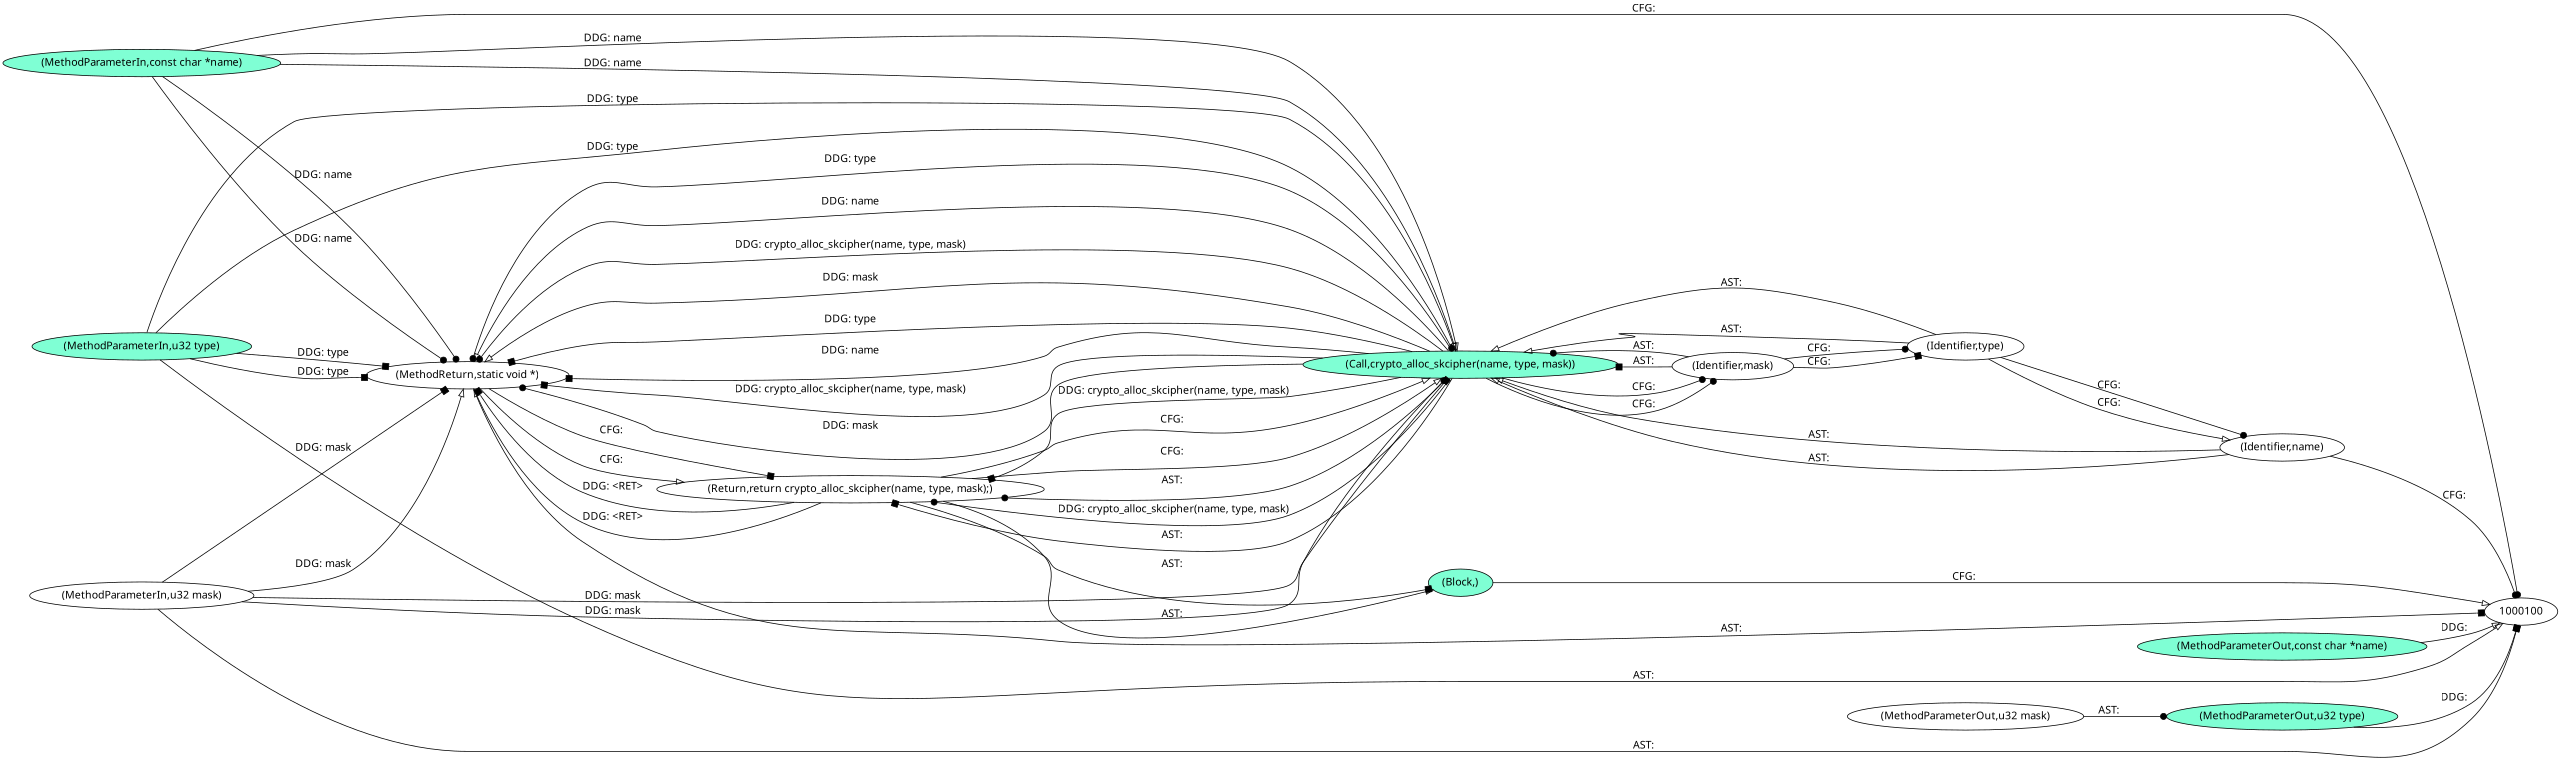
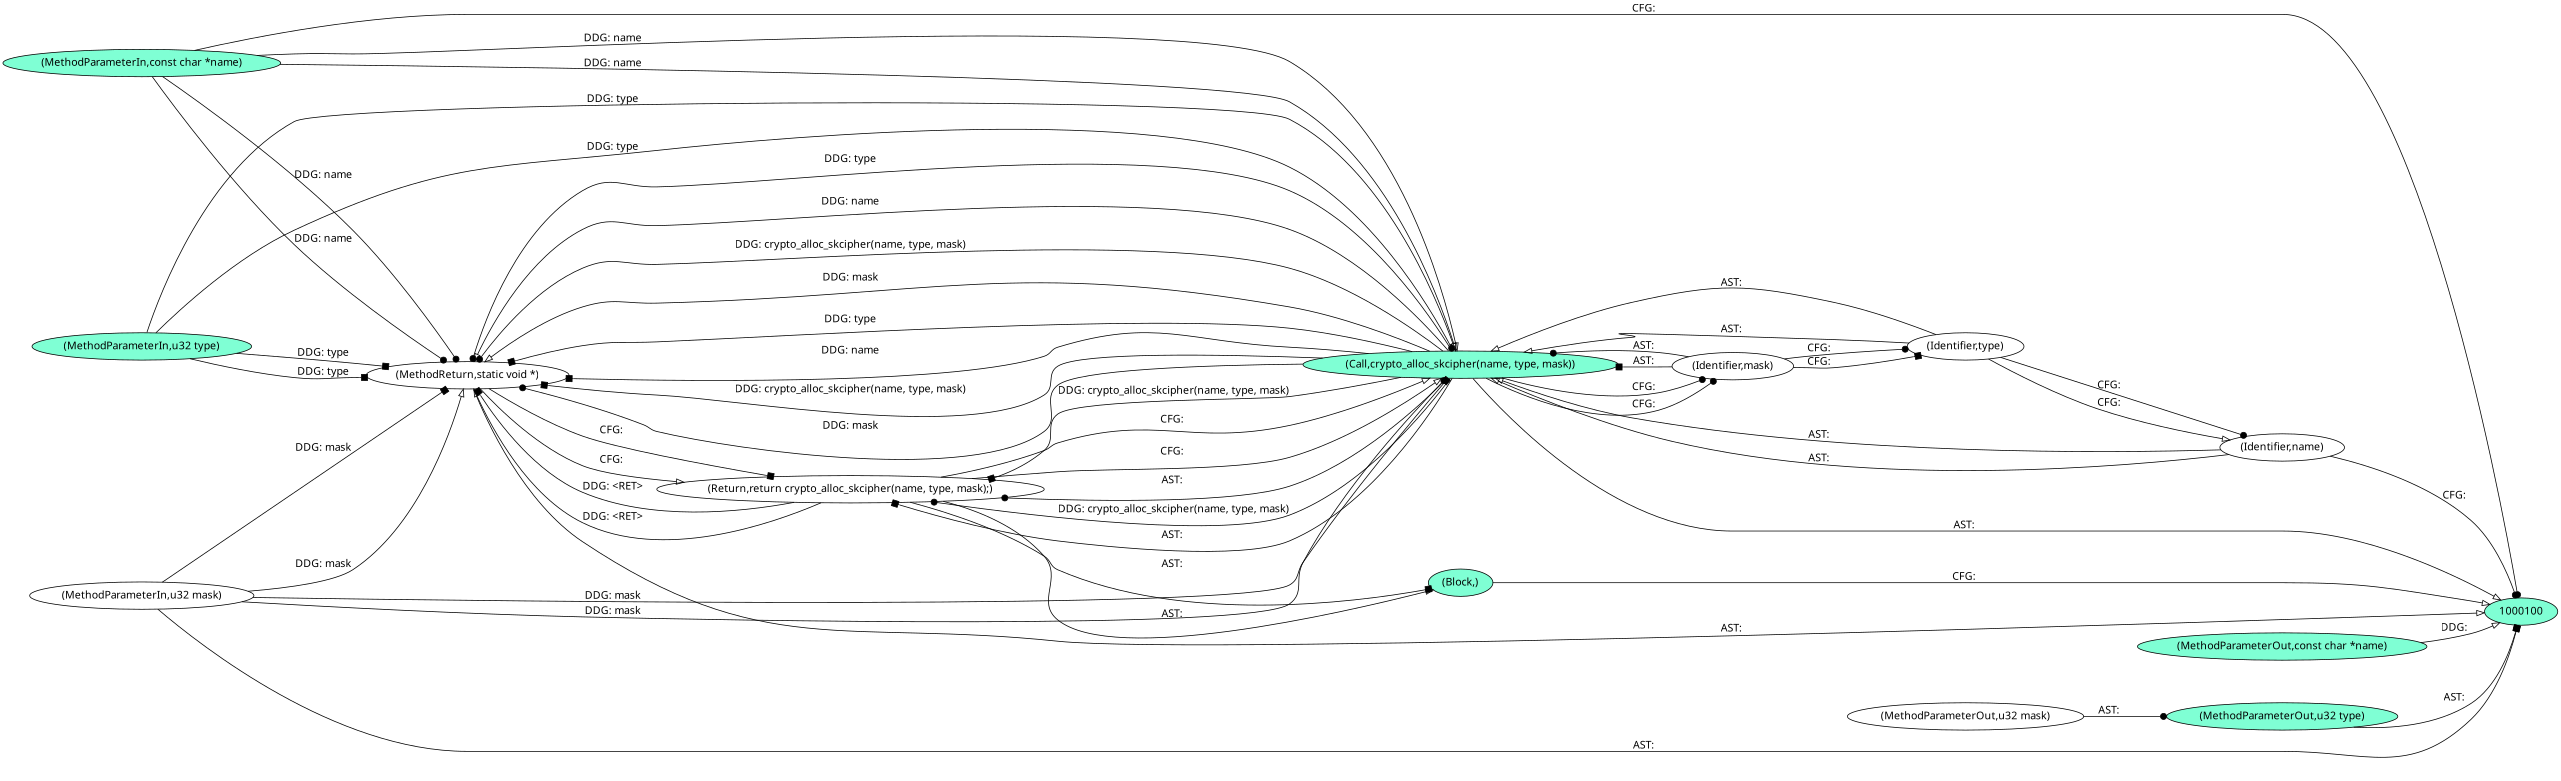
node "1000100": fillcolor white -> aquamarine
edge "(MethodReturn,static void *)" -> "1000100": arrowhead box -> onormal
edge "(MethodParameterIn,u32 type)" -> "1000100": now "(Call,crypto_alloc_skcipher(name, type, mask))" -> "1000100"
edge "(MethodParameterOut,u32 type)" -> "1000100": label "DDG: " -> "AST: "
